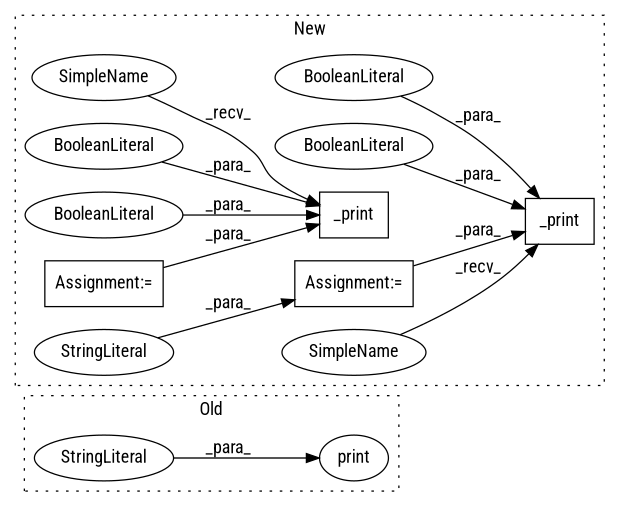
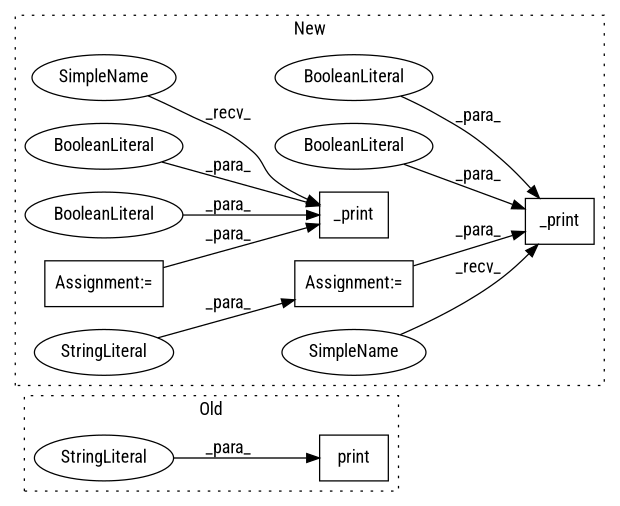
node "print": shape ellipse -> box
